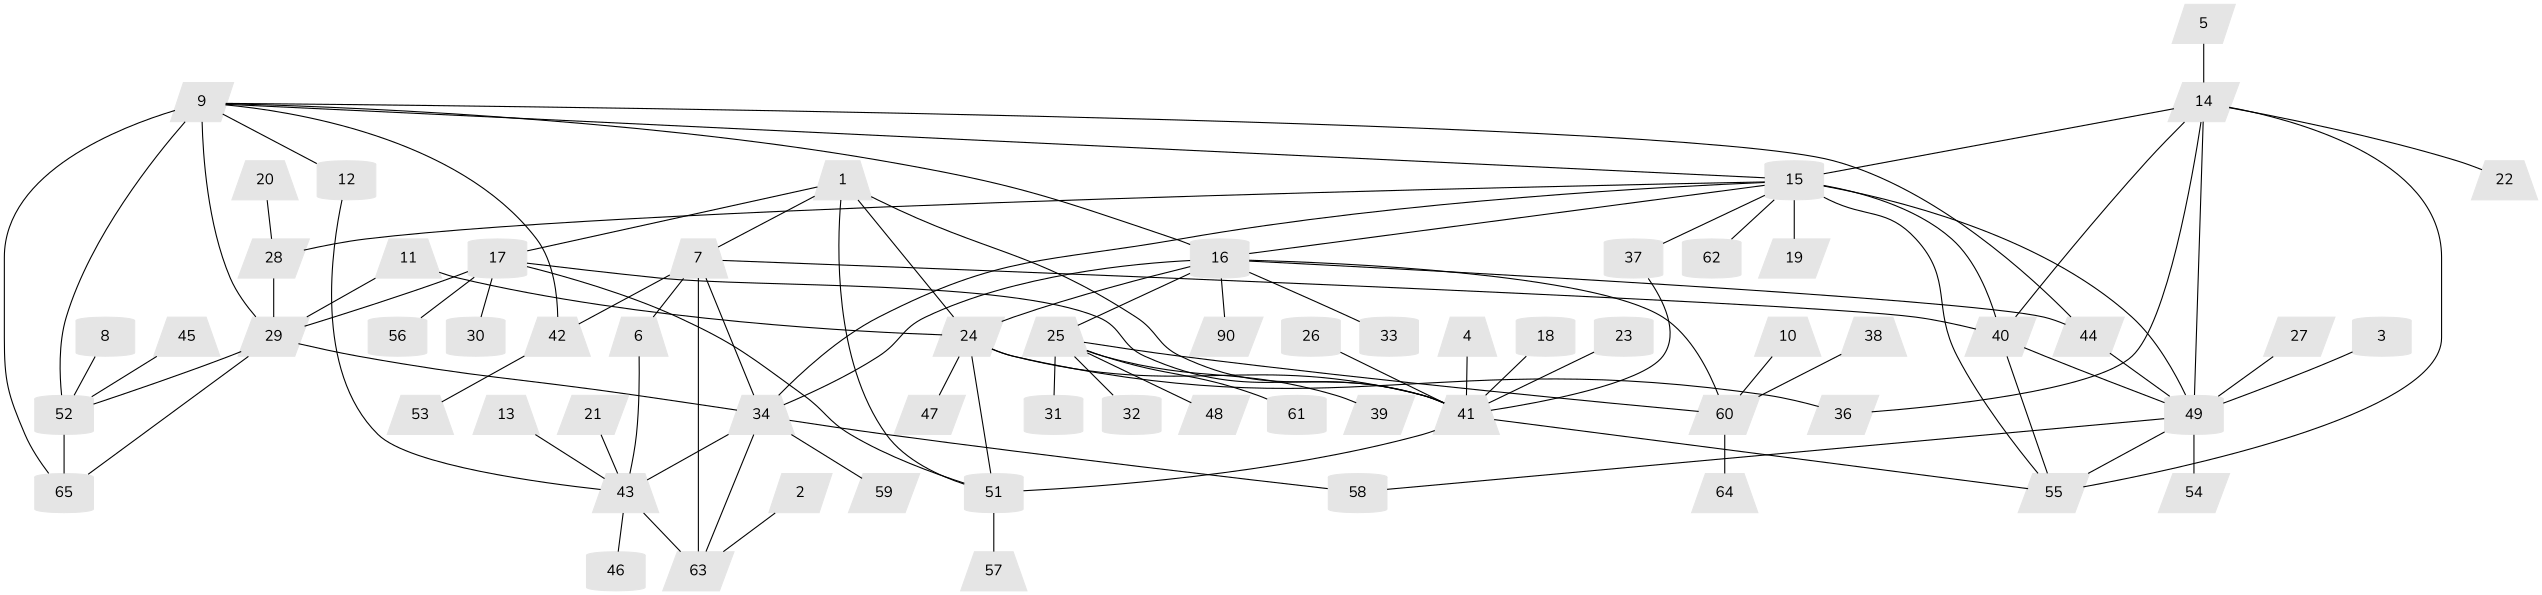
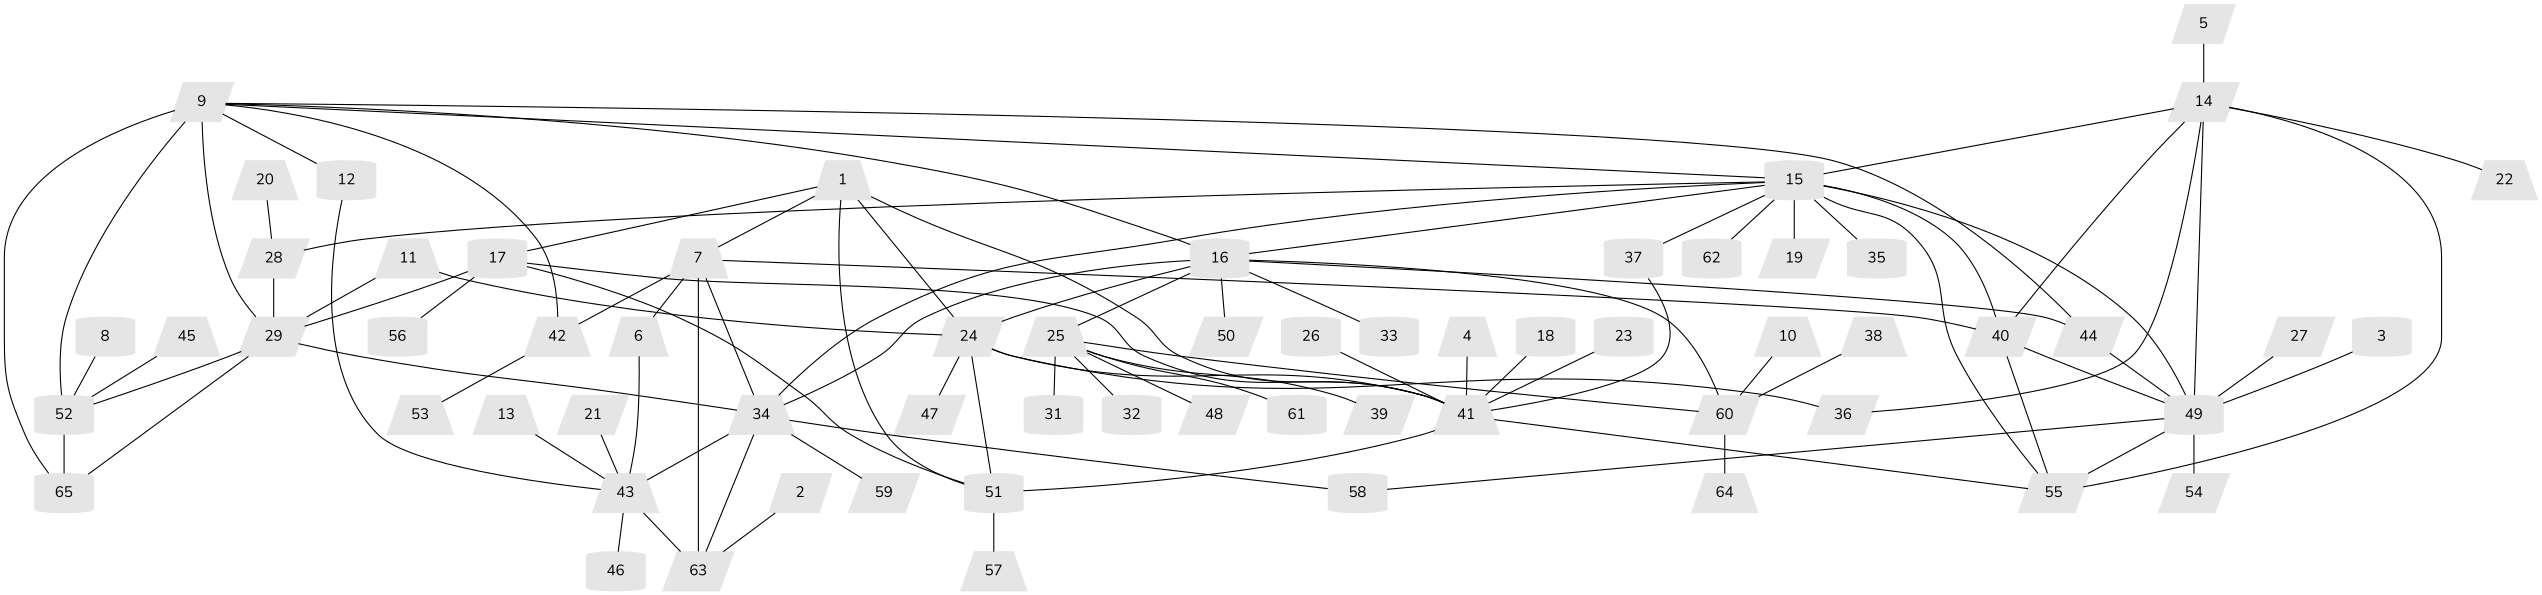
node "35": added
node "30": removed
node "90": label "90" -> "50"
